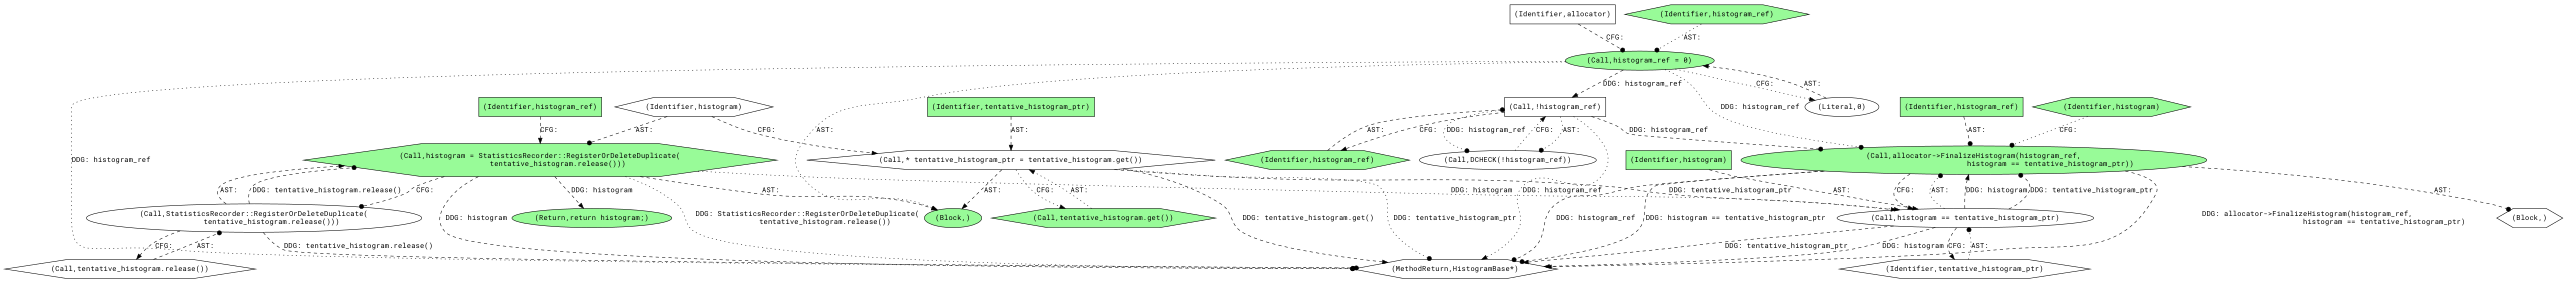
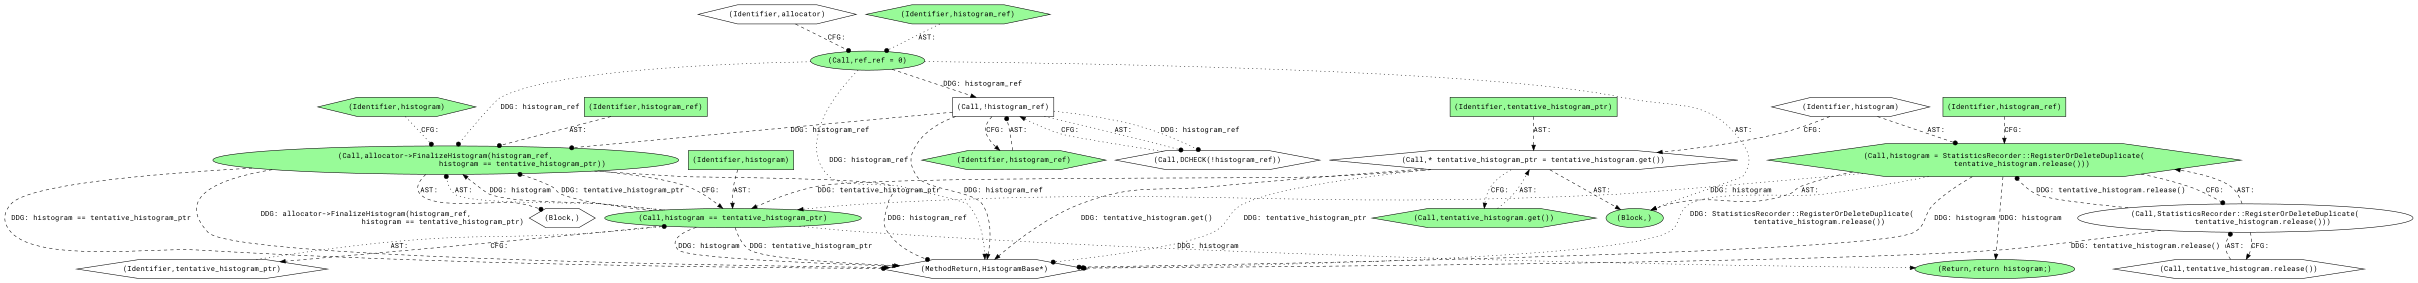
node "(Identifier,allocator)": shape box -> hexagon
node "(Call,histogram_ref = 0)": label "(Call,histogram_ref = 0)" -> "(Call,ref_ref = 0)"
node "(Literal,0)": removed
node "(Call,DCHECK(!histogram_ref))": shape ellipse -> hexagon
edge "(Call,!histogram_ref)" -> "(MethodReturn,HistogramBase*)": style dotted -> dashed
node "(Call,histogram == tentative_histogram_ptr)": fillcolor white -> palegreen
edge "(Call,histogram == tentative_histogram_ptr)" -> "(Return,return histogram;)": added, label "DDG: histogram"
